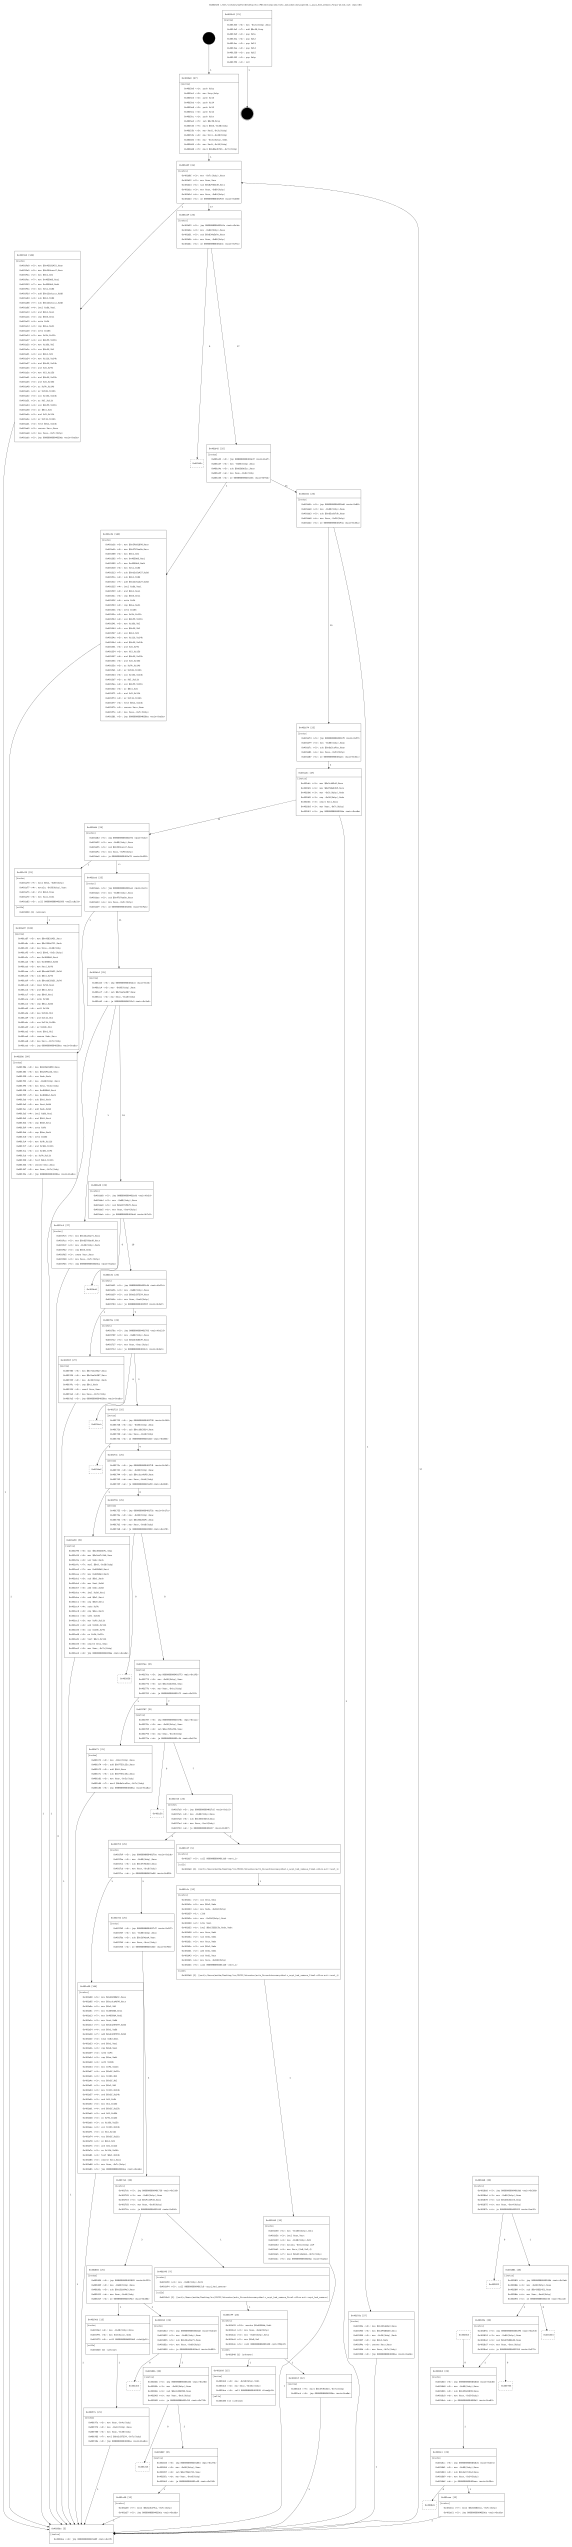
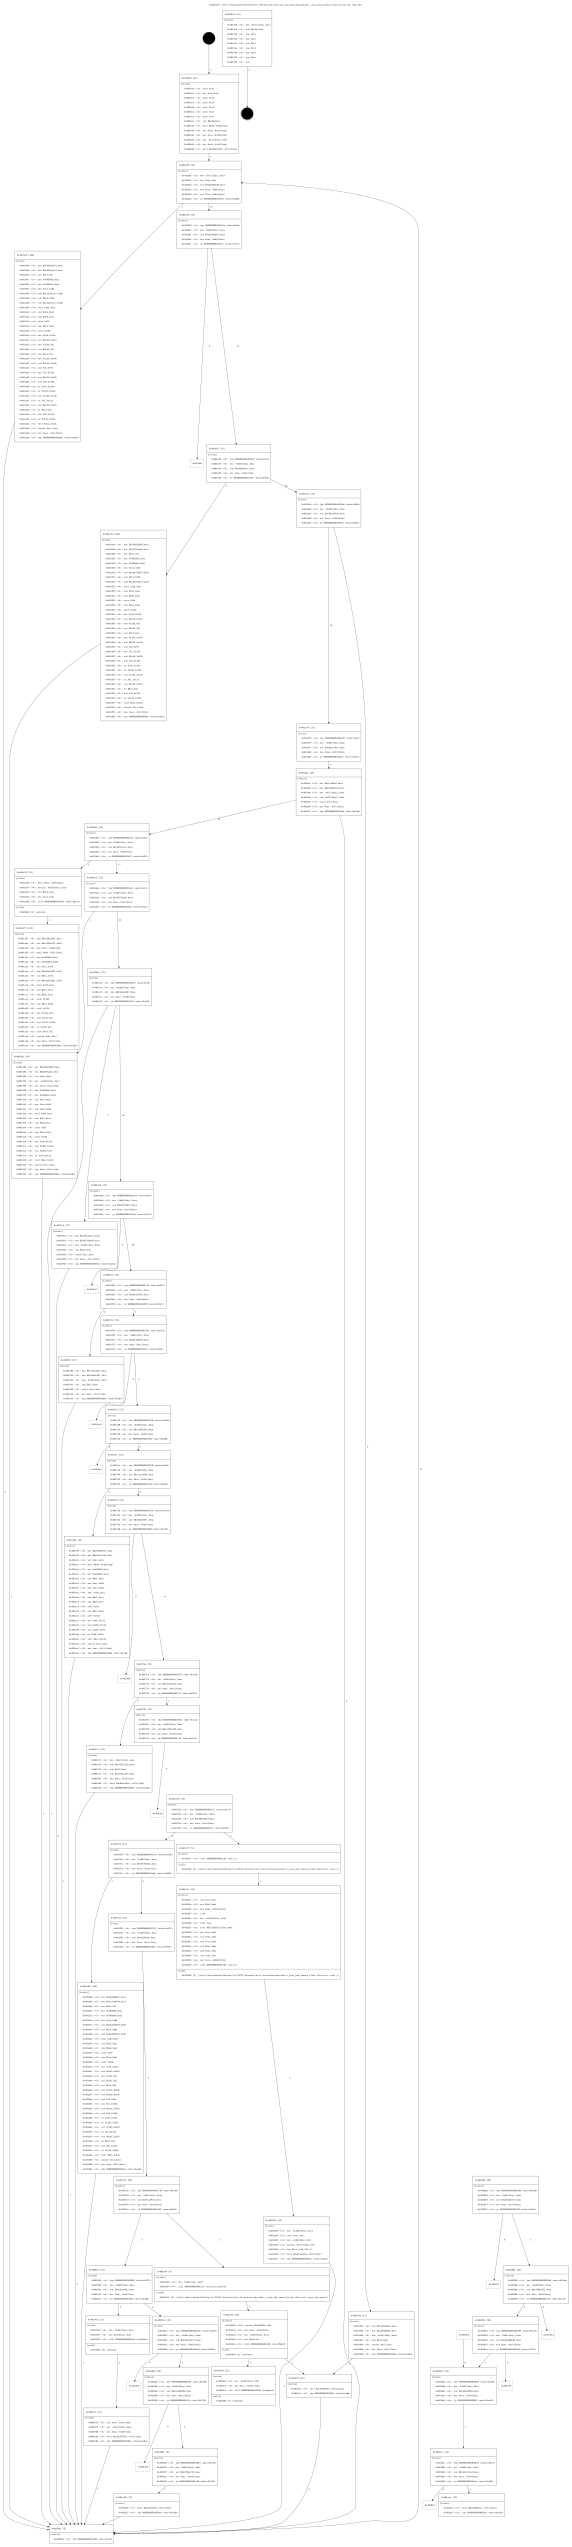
edge "0x401787 [25]" -> "0x4017a0 [25]": removed, label "7"
edge "0x40193a [27]" -> "0x40206a [5]": now "0x40193a [27]" -> "0x401bbf [12]"
edge "0x401eea [12]" -> "0x40206a [5]": removed, label "1"
